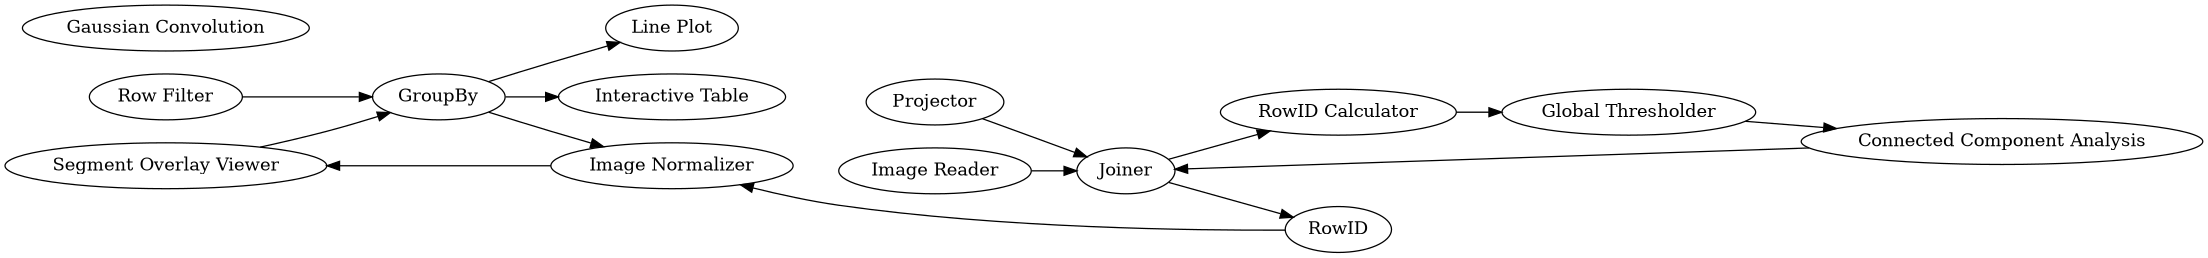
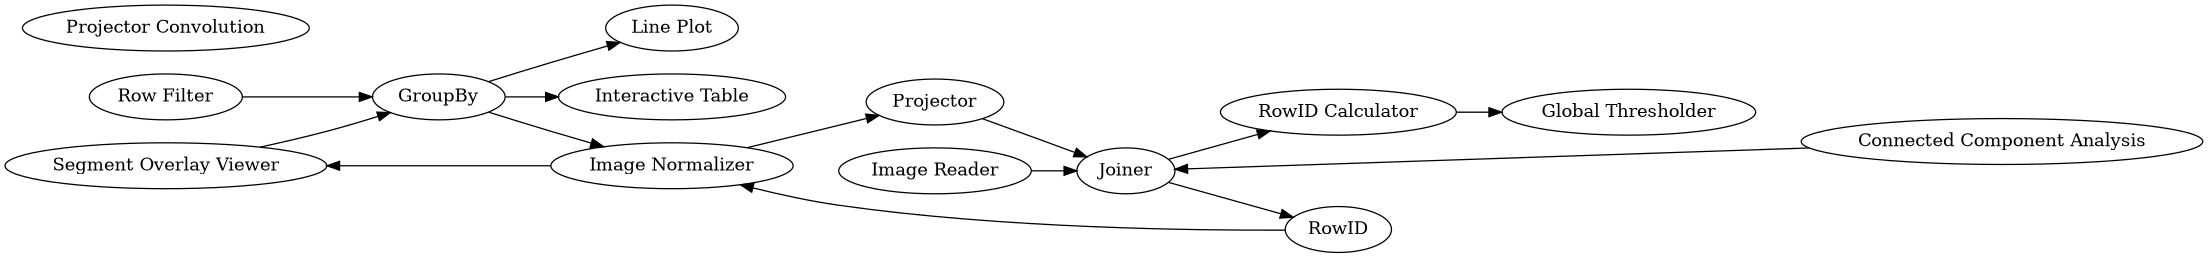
node "Gaussian Convolution": label "Gaussian Convolution" -> "Projector Convolution"
edge "Global Thresholder" -> "Connected Component Analysis": removed
edge "Image Normalizer" -> "Projector": added
